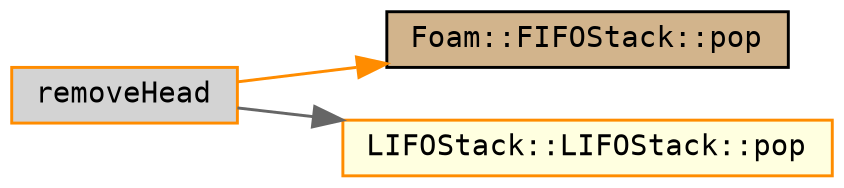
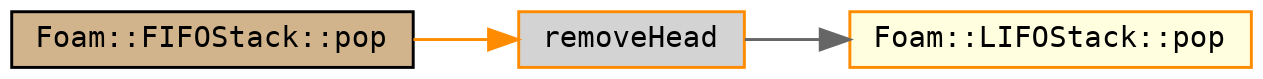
edge "removeHead" -> "Foam::FIFOStack::pop": reversed
node "LIFOStack::LIFOStack::pop": label "LIFOStack::LIFOStack::pop" -> "Foam::LIFOStack::pop"
